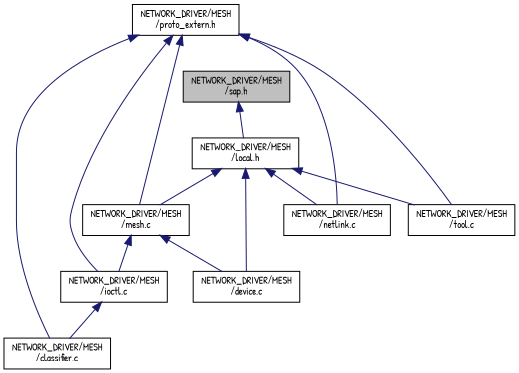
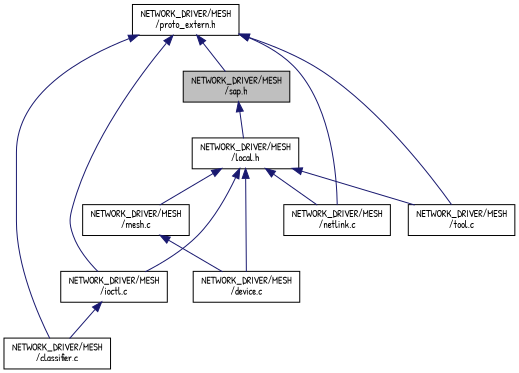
edge "NETWORK_DRIVER/MESH /mesh.c" -> "NETWORK_DRIVER/MESH /proto_extern.h": now "NETWORK_DRIVER/MESH /sap.h" -> "NETWORK_DRIVER/MESH /proto_extern.h"
edge "NETWORK_DRIVER/MESH /ioctl.c" -> "NETWORK_DRIVER/MESH /mesh.c": now "NETWORK_DRIVER/MESH /ioctl.c" -> "NETWORK_DRIVER/MESH /local.h"
